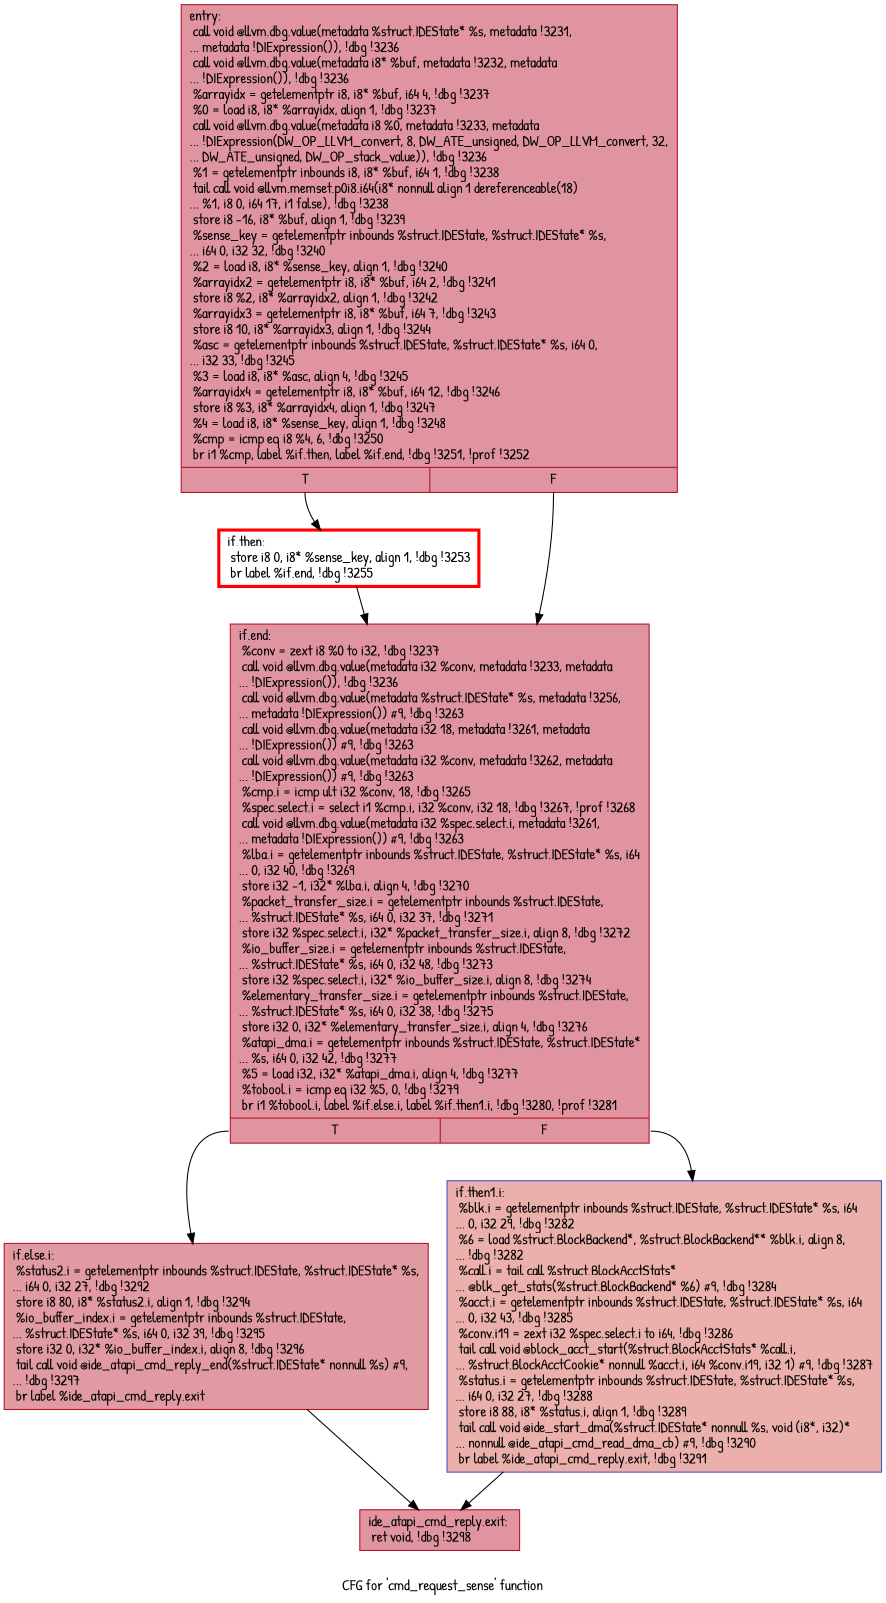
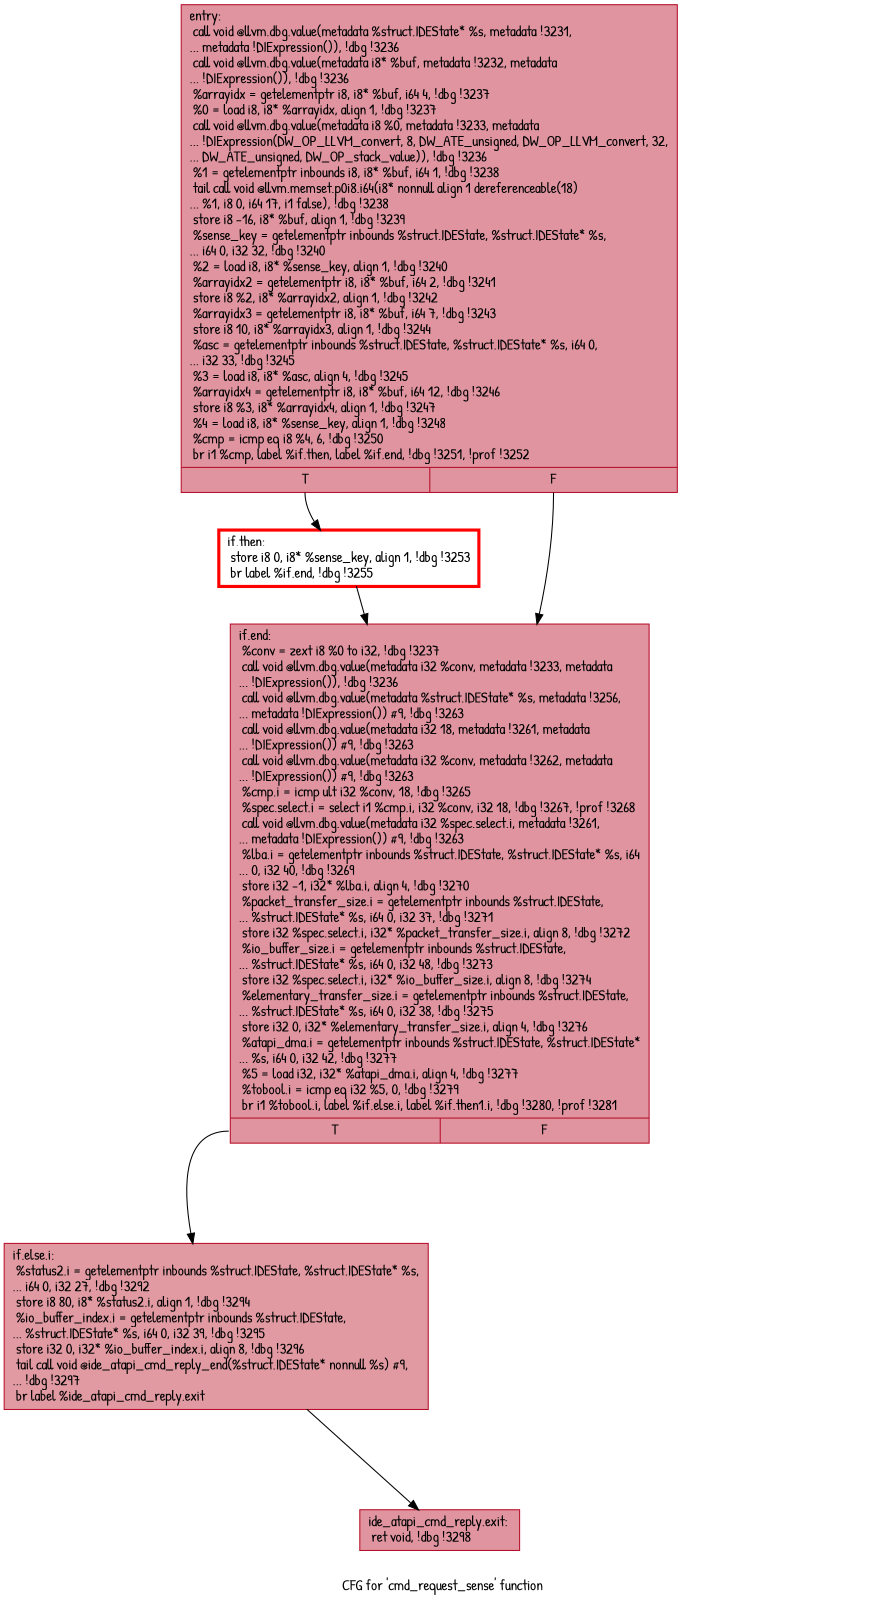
node "if.then1.i:": removed
